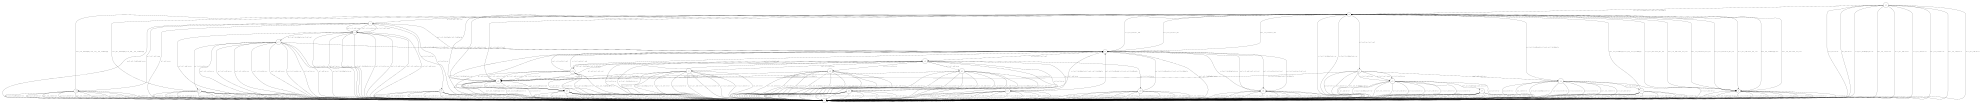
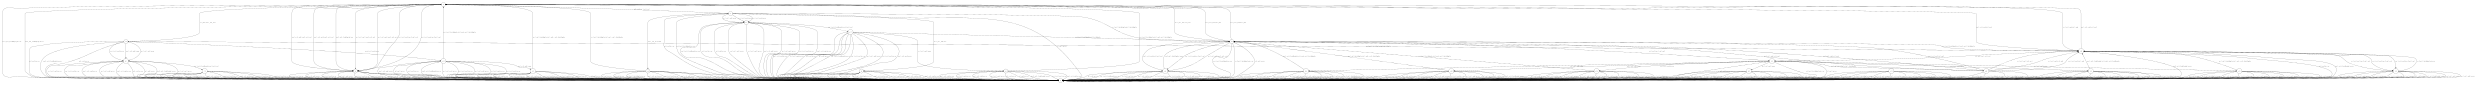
edge "s13" -> "s0": removed, label "usr1_ai1_VoidReply/ni1_ne4__ai1_VoidReply"
edge "s93" -> "s10": now "s5" -> "s10"
